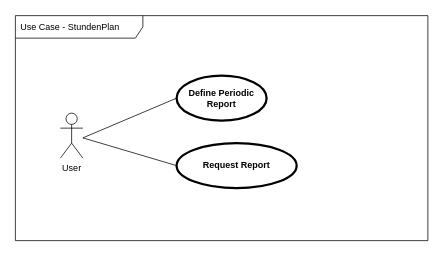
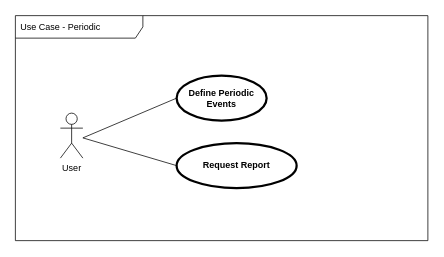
node "Use Case - StundenPlan": label "Use Case - StundenPlan" -> "Use Case - Periodic"
node "Define Periodic Report": label "Define Periodic Report" -> "Define Periodic Events"
